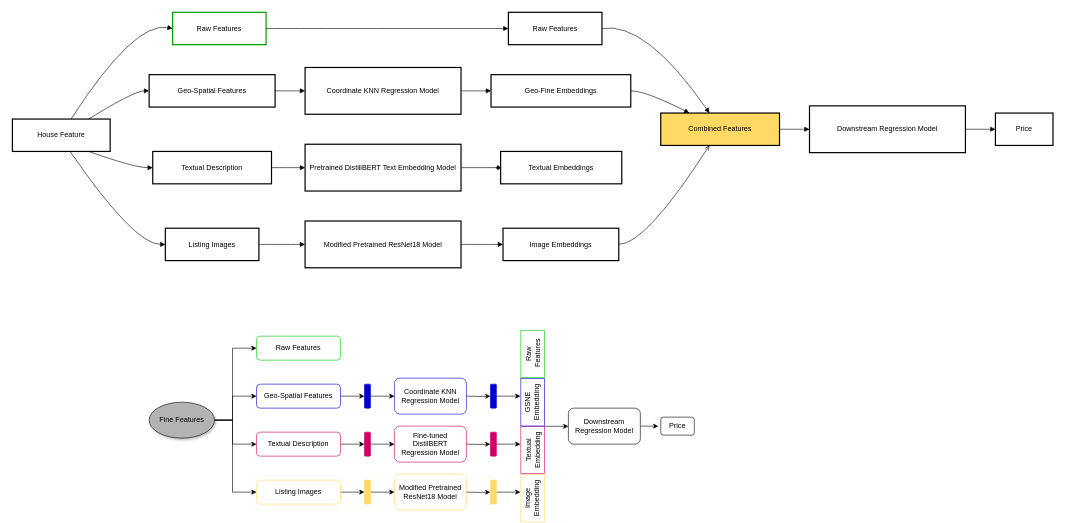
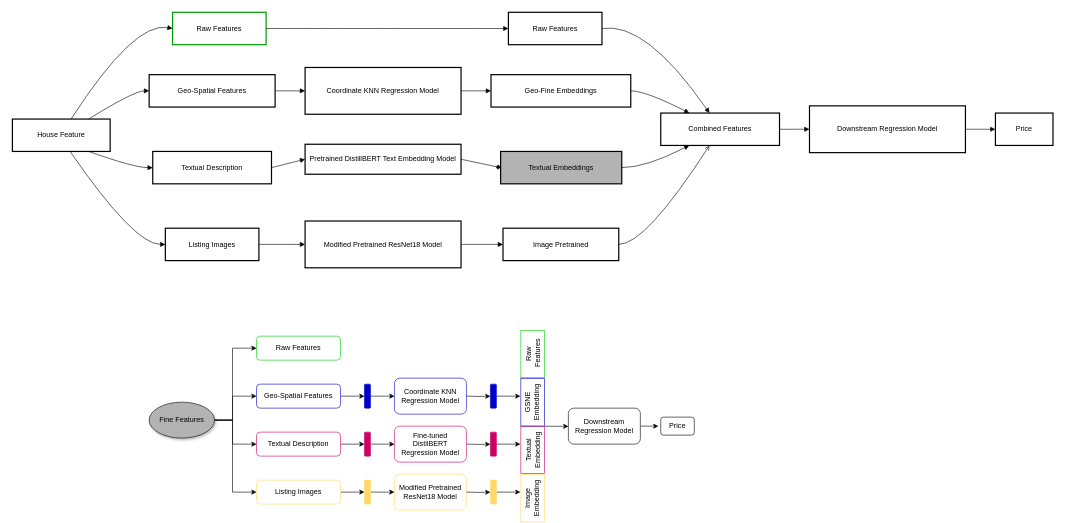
node "Combined Features": fillcolor #ffd966 -> #ffffff
edge "Textual Embeddings" -> "Combined Features": added
node "Pretrained DistillBERT Text Embedding Model": size 156x47 -> 156x30
node "Textual Embeddings": fillcolor #ffffff -> #b3b3b3
node "Image Embeddings": label "Image Embeddings" -> "Image Pretrained"
